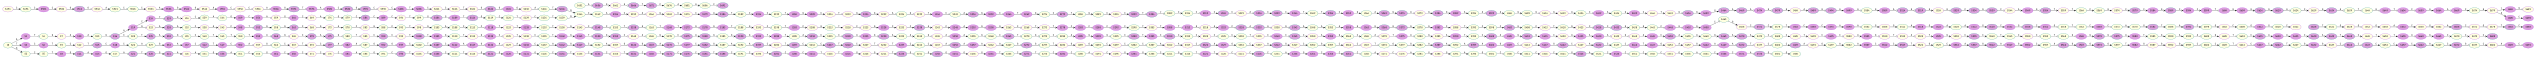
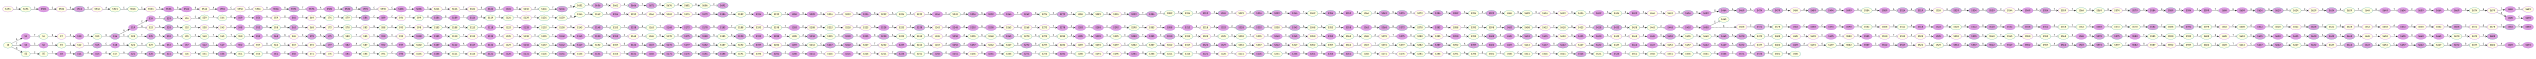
edge "S646" -> "S144": now "S646" -> "S651"
edge "S463" -> "S468": now "S458" -> "S468"
edge "S623" -> "S628": added, label "G"
